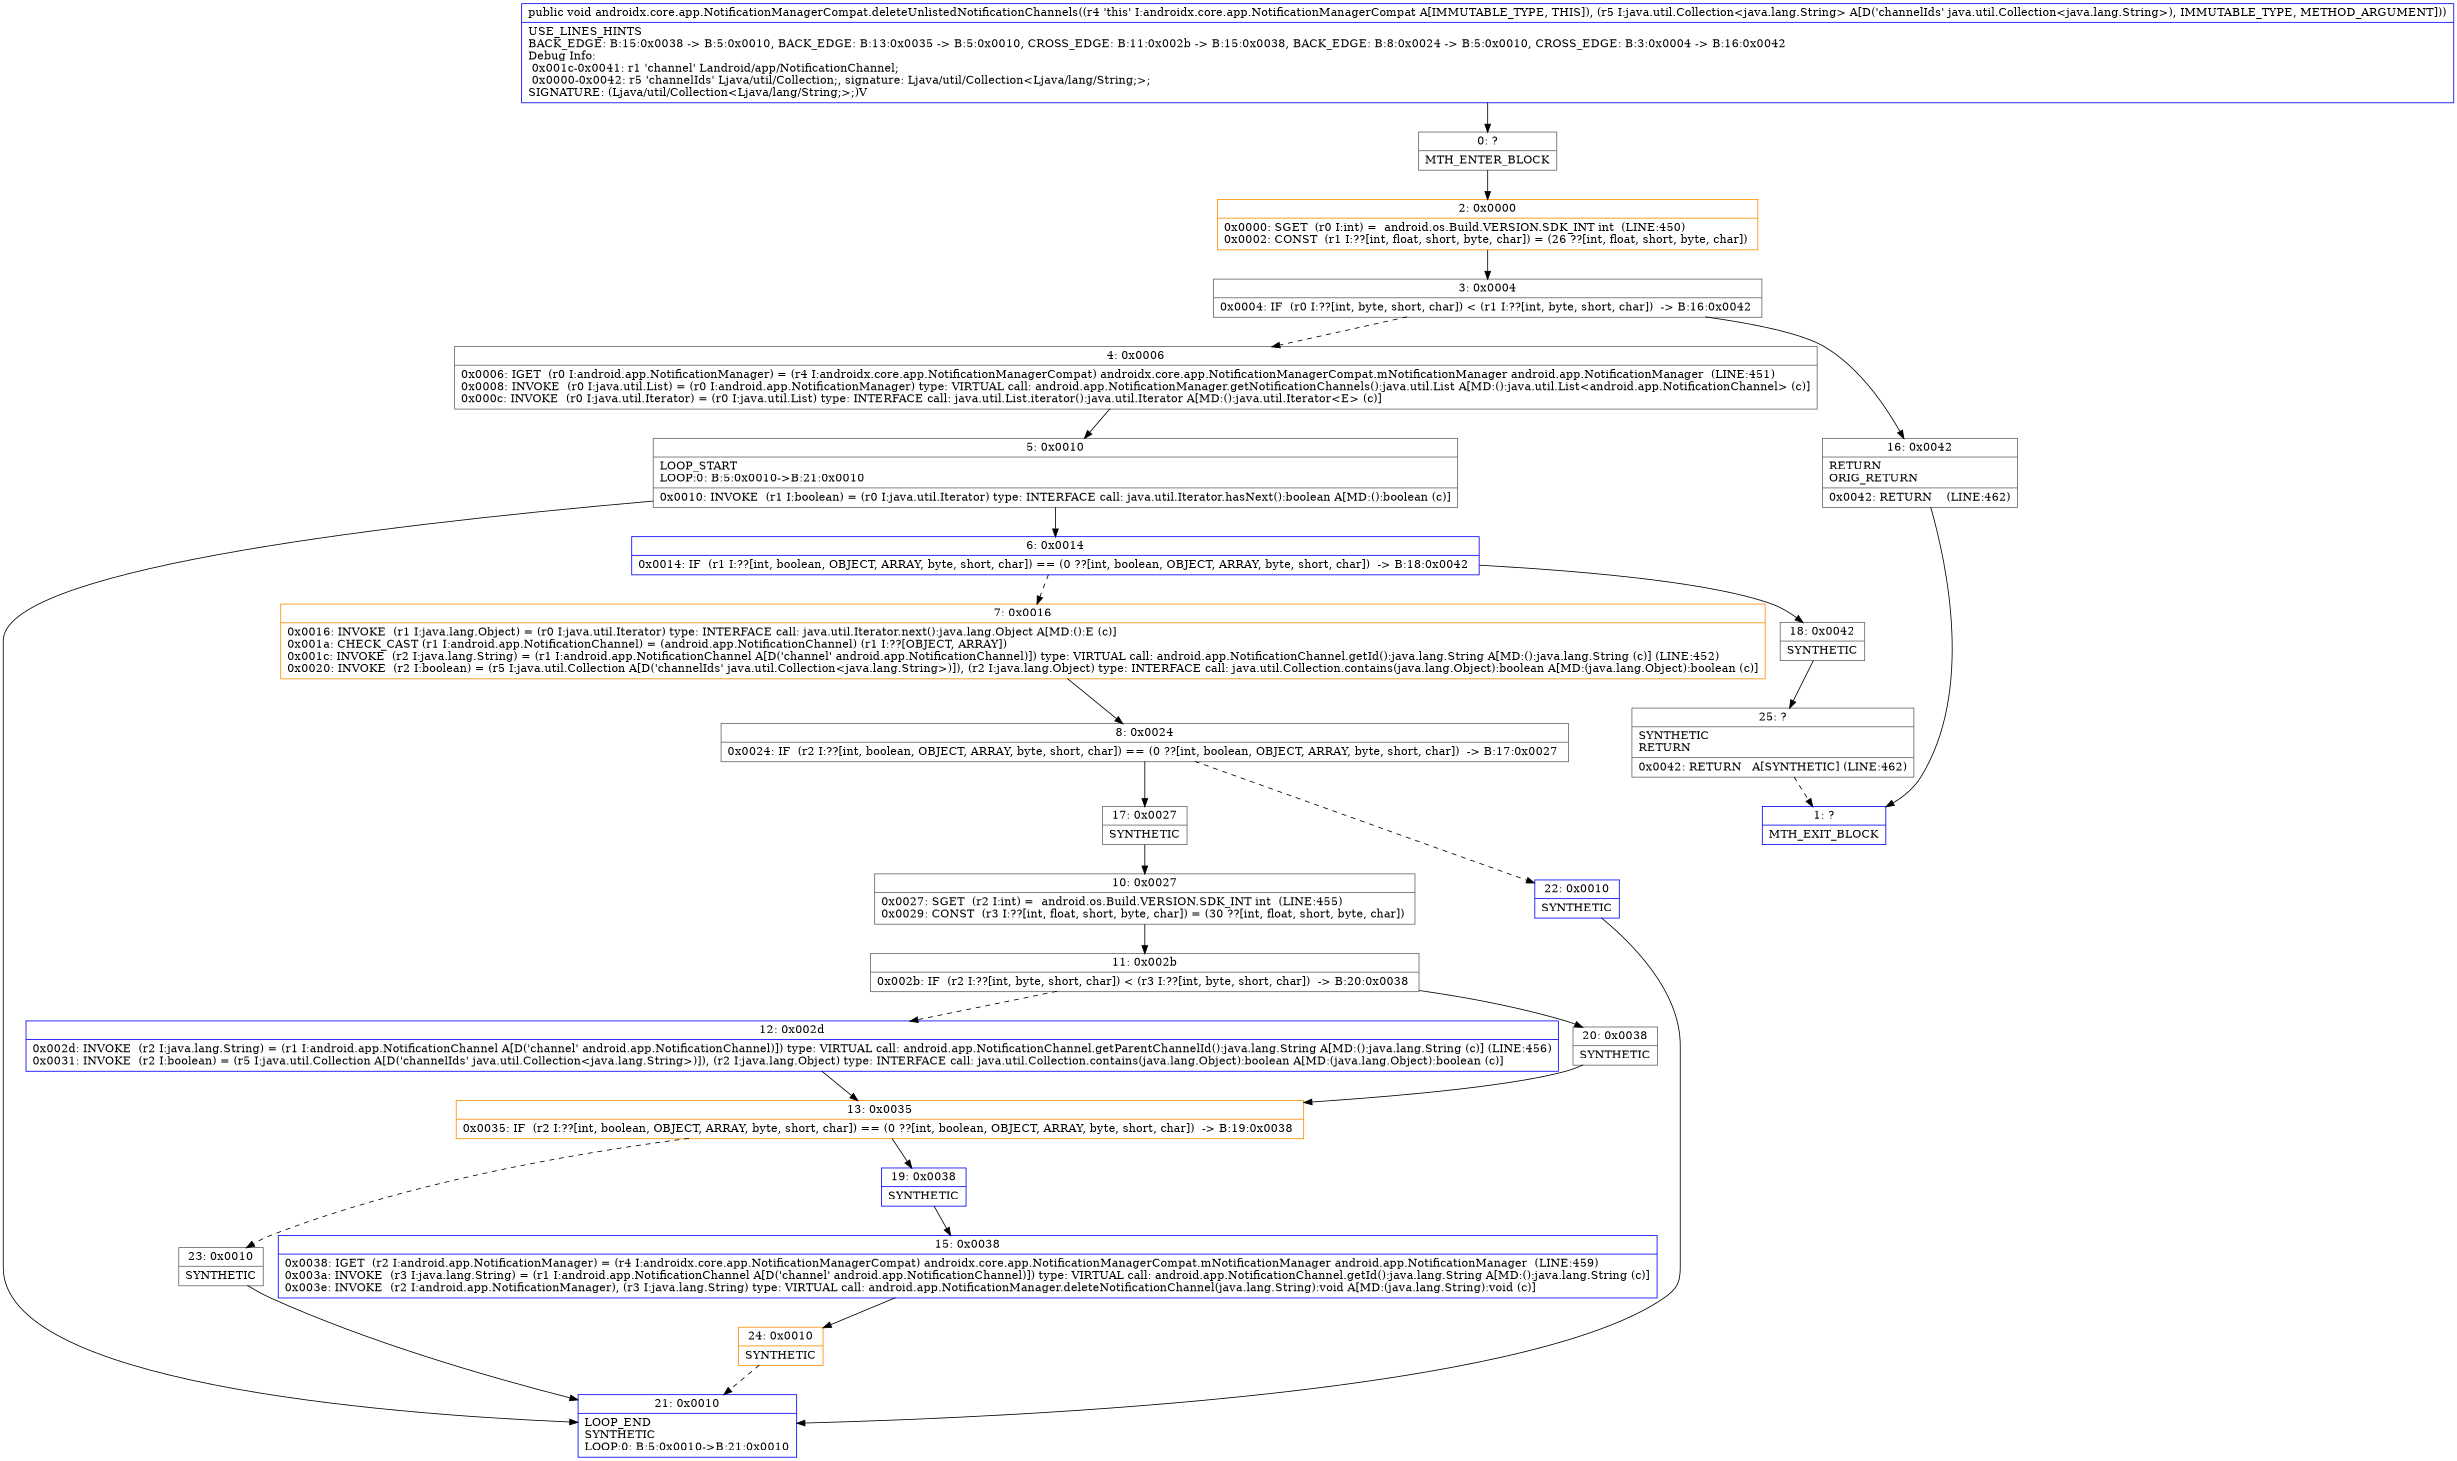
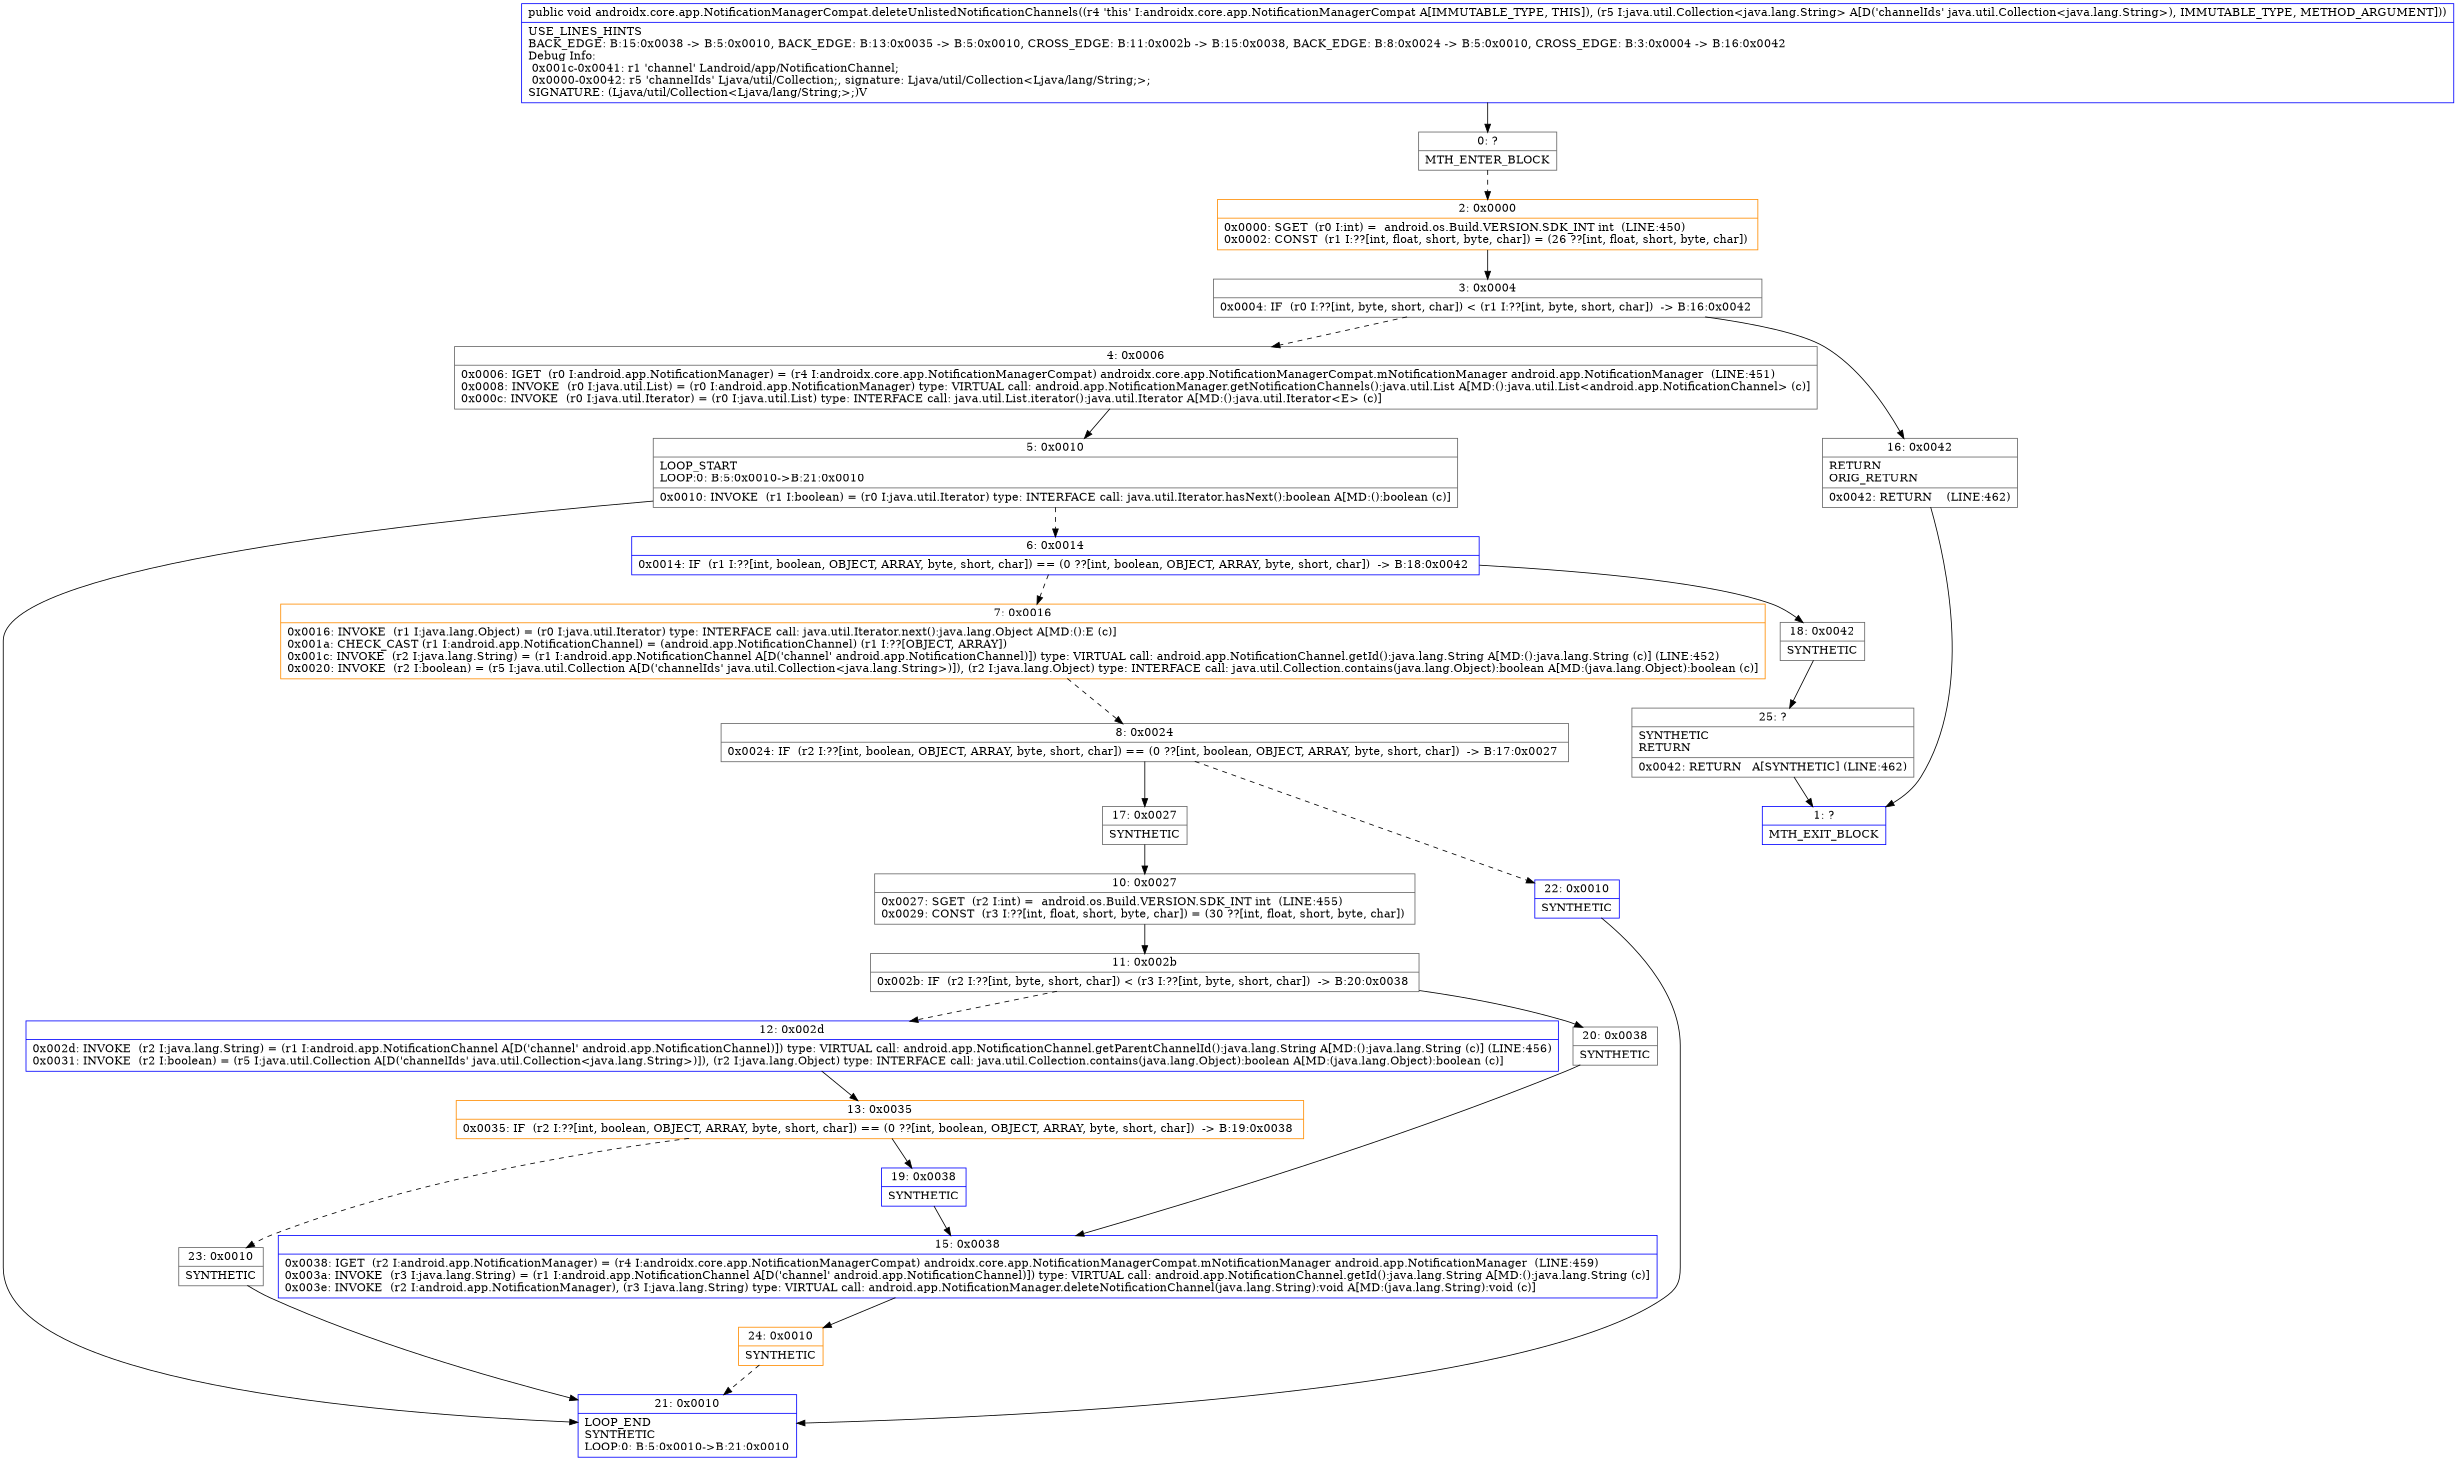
edge "0: ?" -> "2: 0x0000": style solid -> dashed
edge "5: 0x0010" -> "6: 0x0014": style solid -> dashed
edge "7: 0x0016" -> "8: 0x0024": style solid -> dashed
edge "25: ?" -> "1: ?": style dashed -> solid
edge "20: 0x0038" -> "13: 0x0035": now "20: 0x0038" -> "15: 0x0038"
